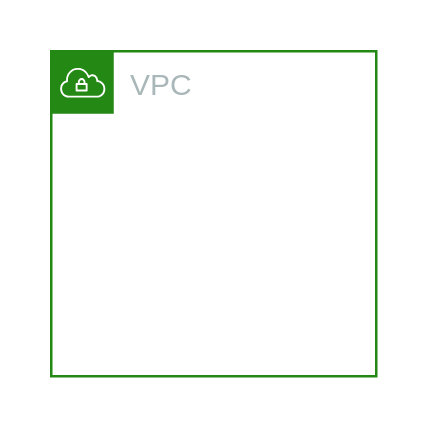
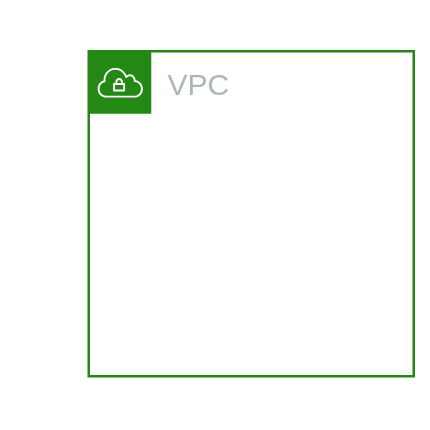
node "VPC": moved (214, 214) -> (251, 214)
